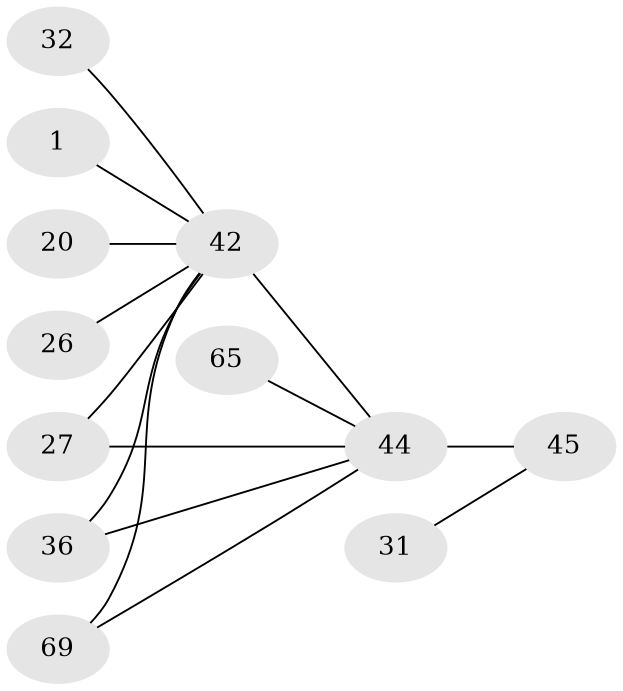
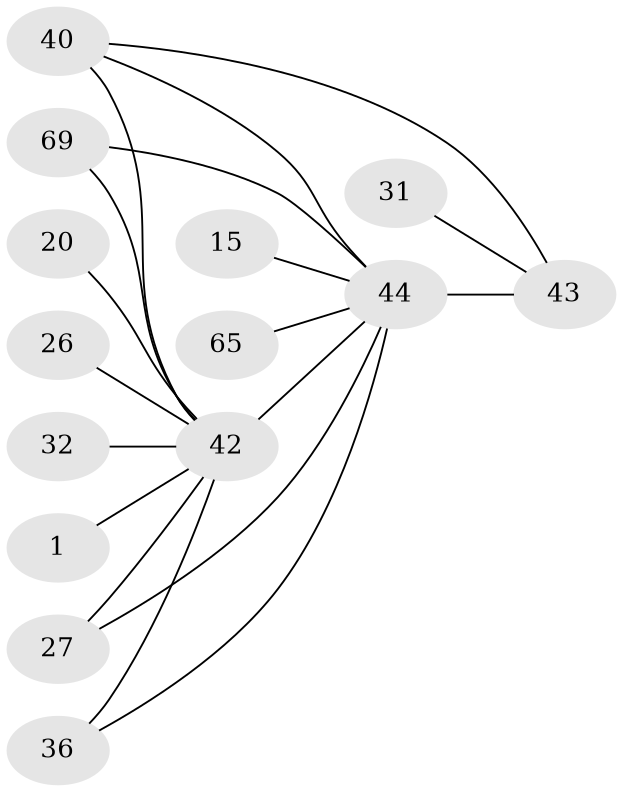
node "40": added
node "15": added
node "45": label "45" -> "43"
